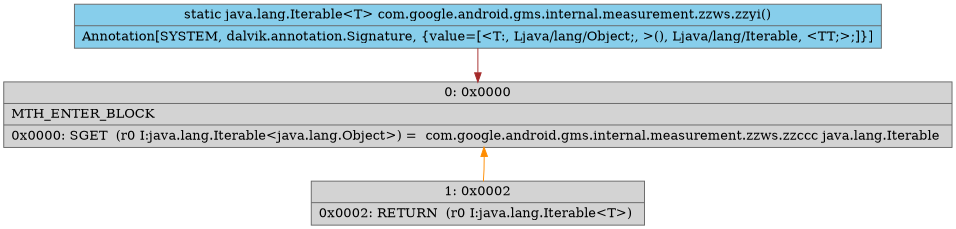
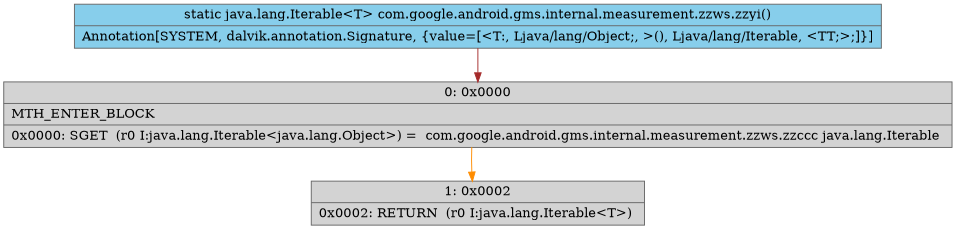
edge "1: 0x0002" -> "0: 0x0000": reversed
